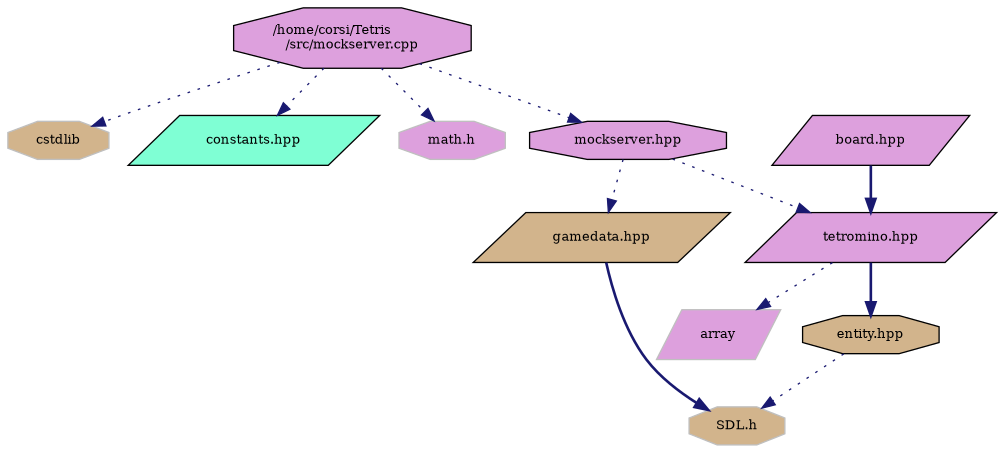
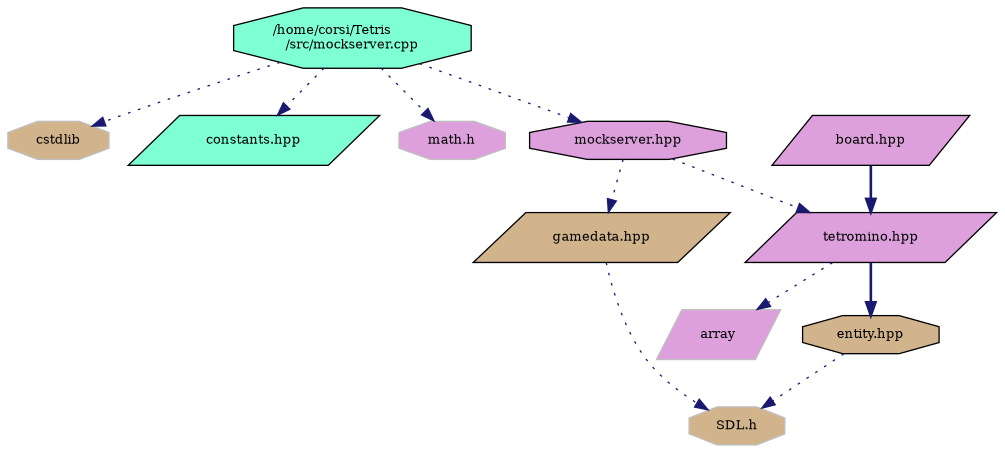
node "/home/corsi/Tetris /src/mockserver.cpp": fillcolor plum -> aquamarine
edge "gamedata.hpp" -> "SDL.h": style bold -> dotted
